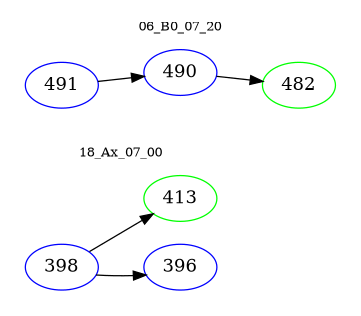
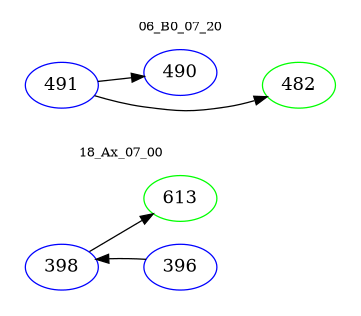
edge "490" -> "482": now "491" -> "482"
node "413": label "413" -> "613"
edge "398" -> "396": reversed
